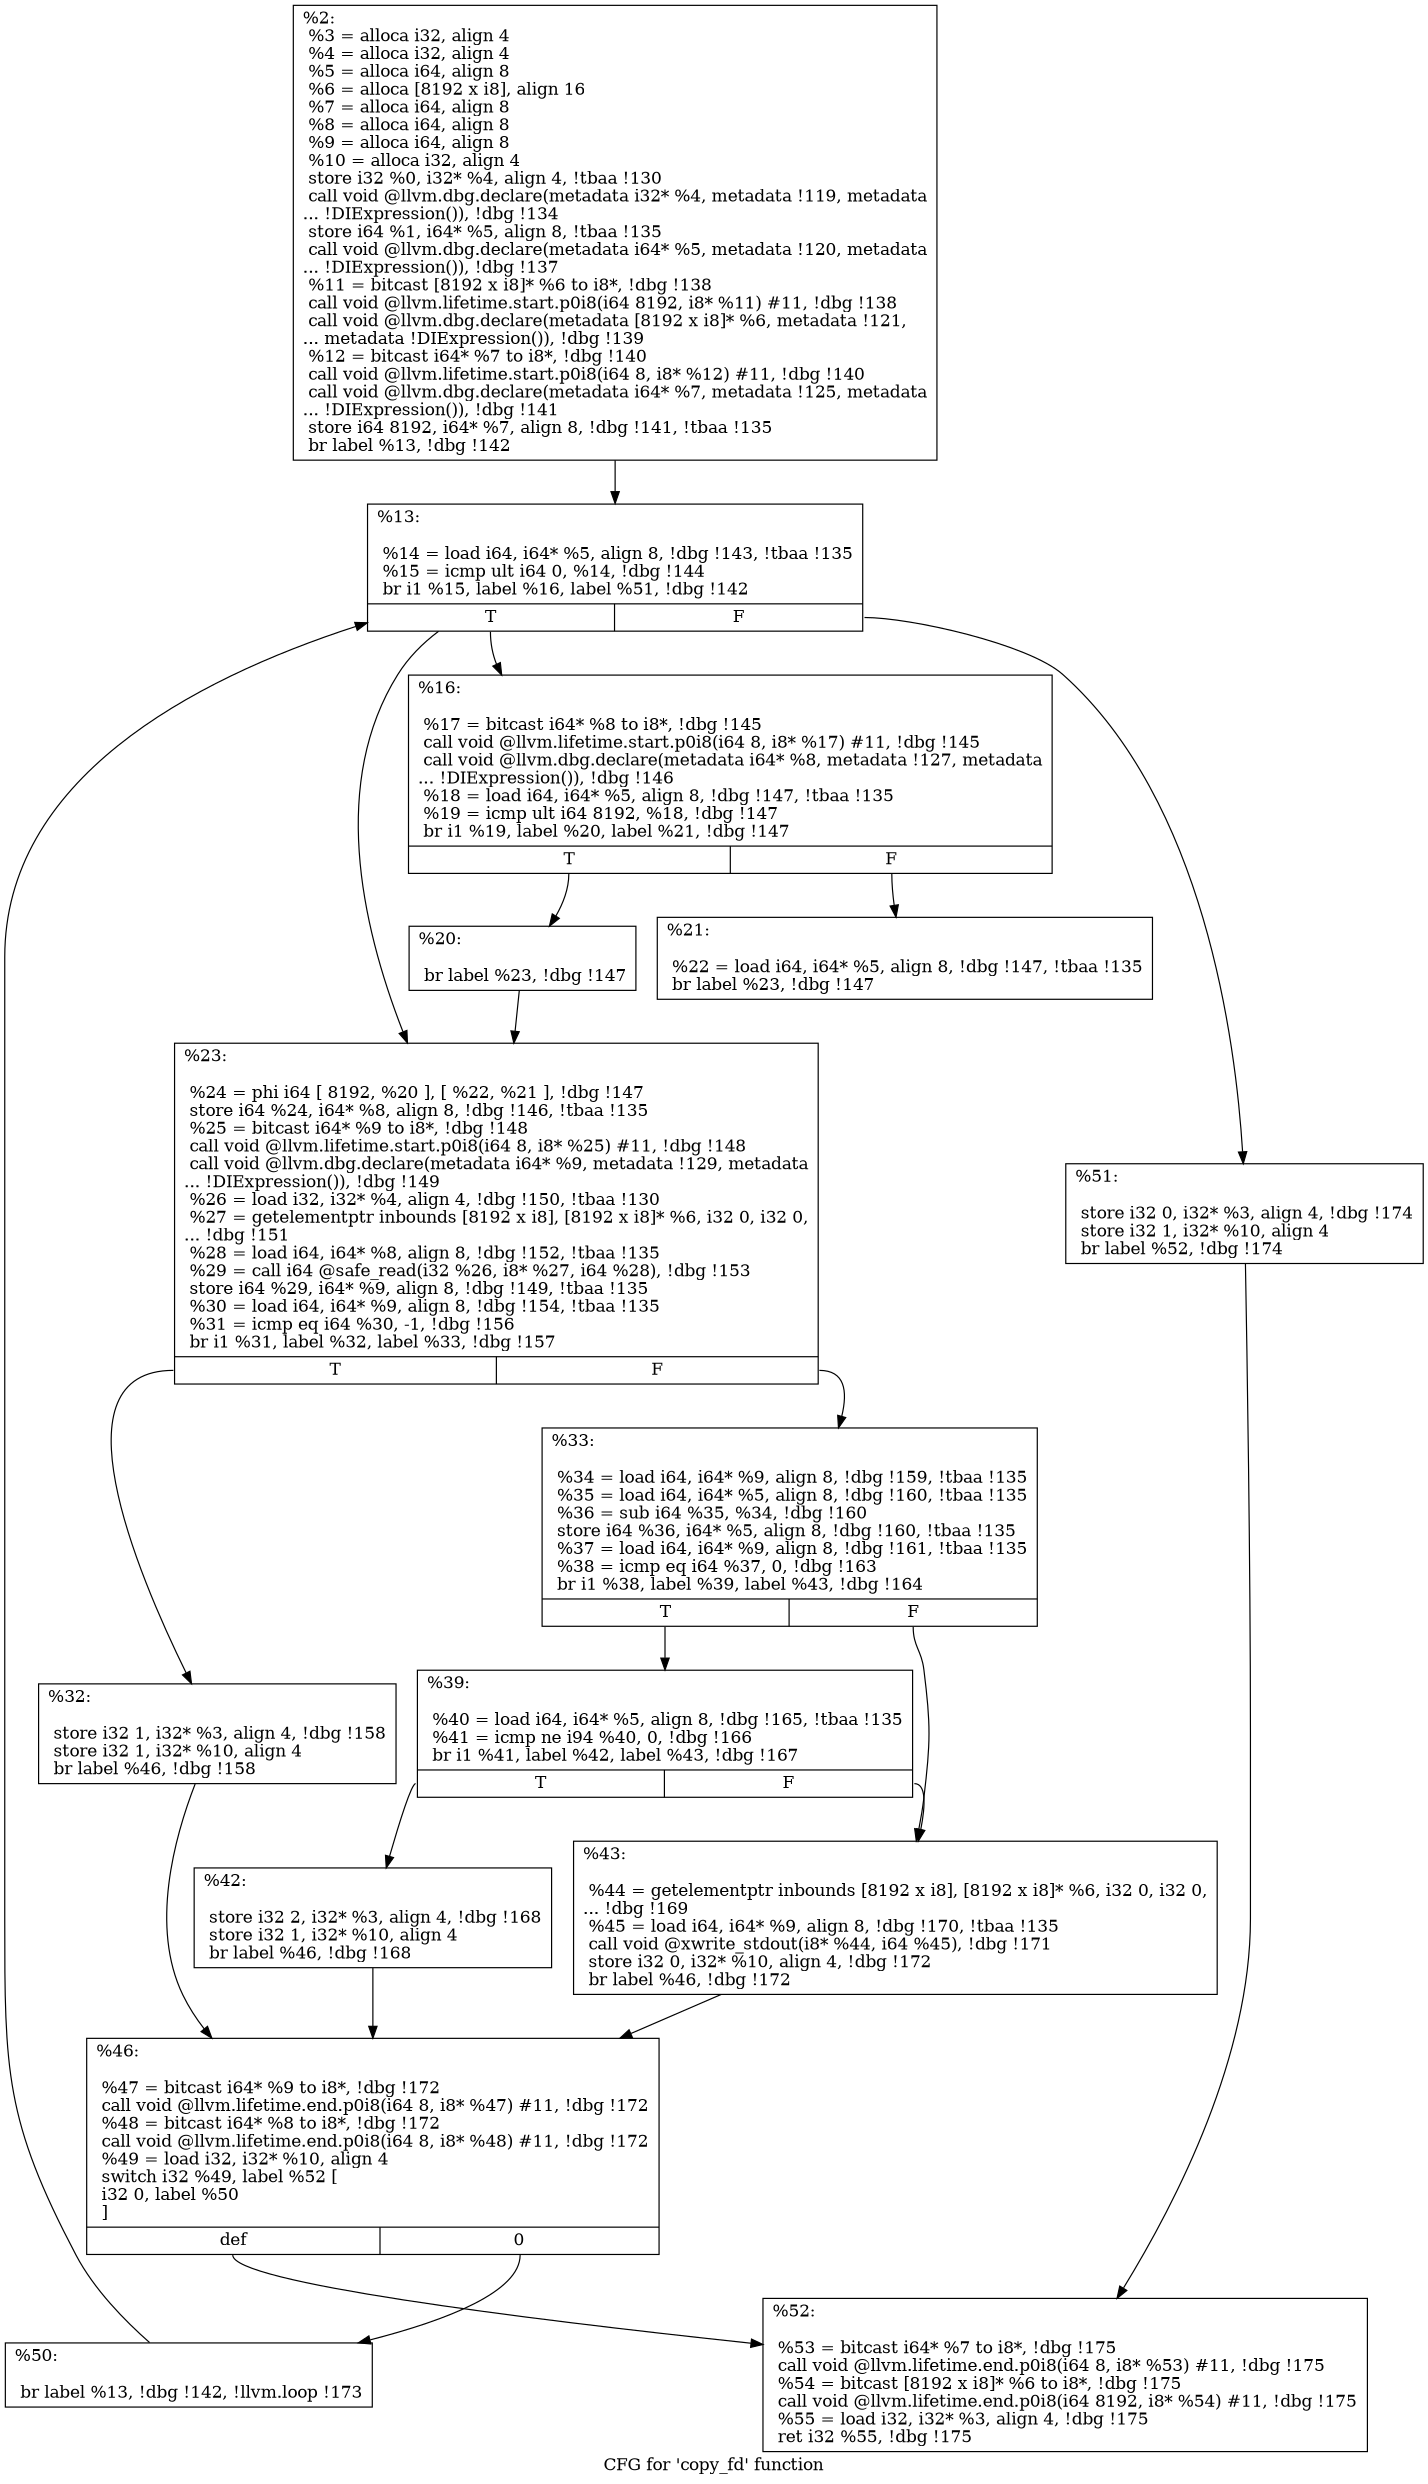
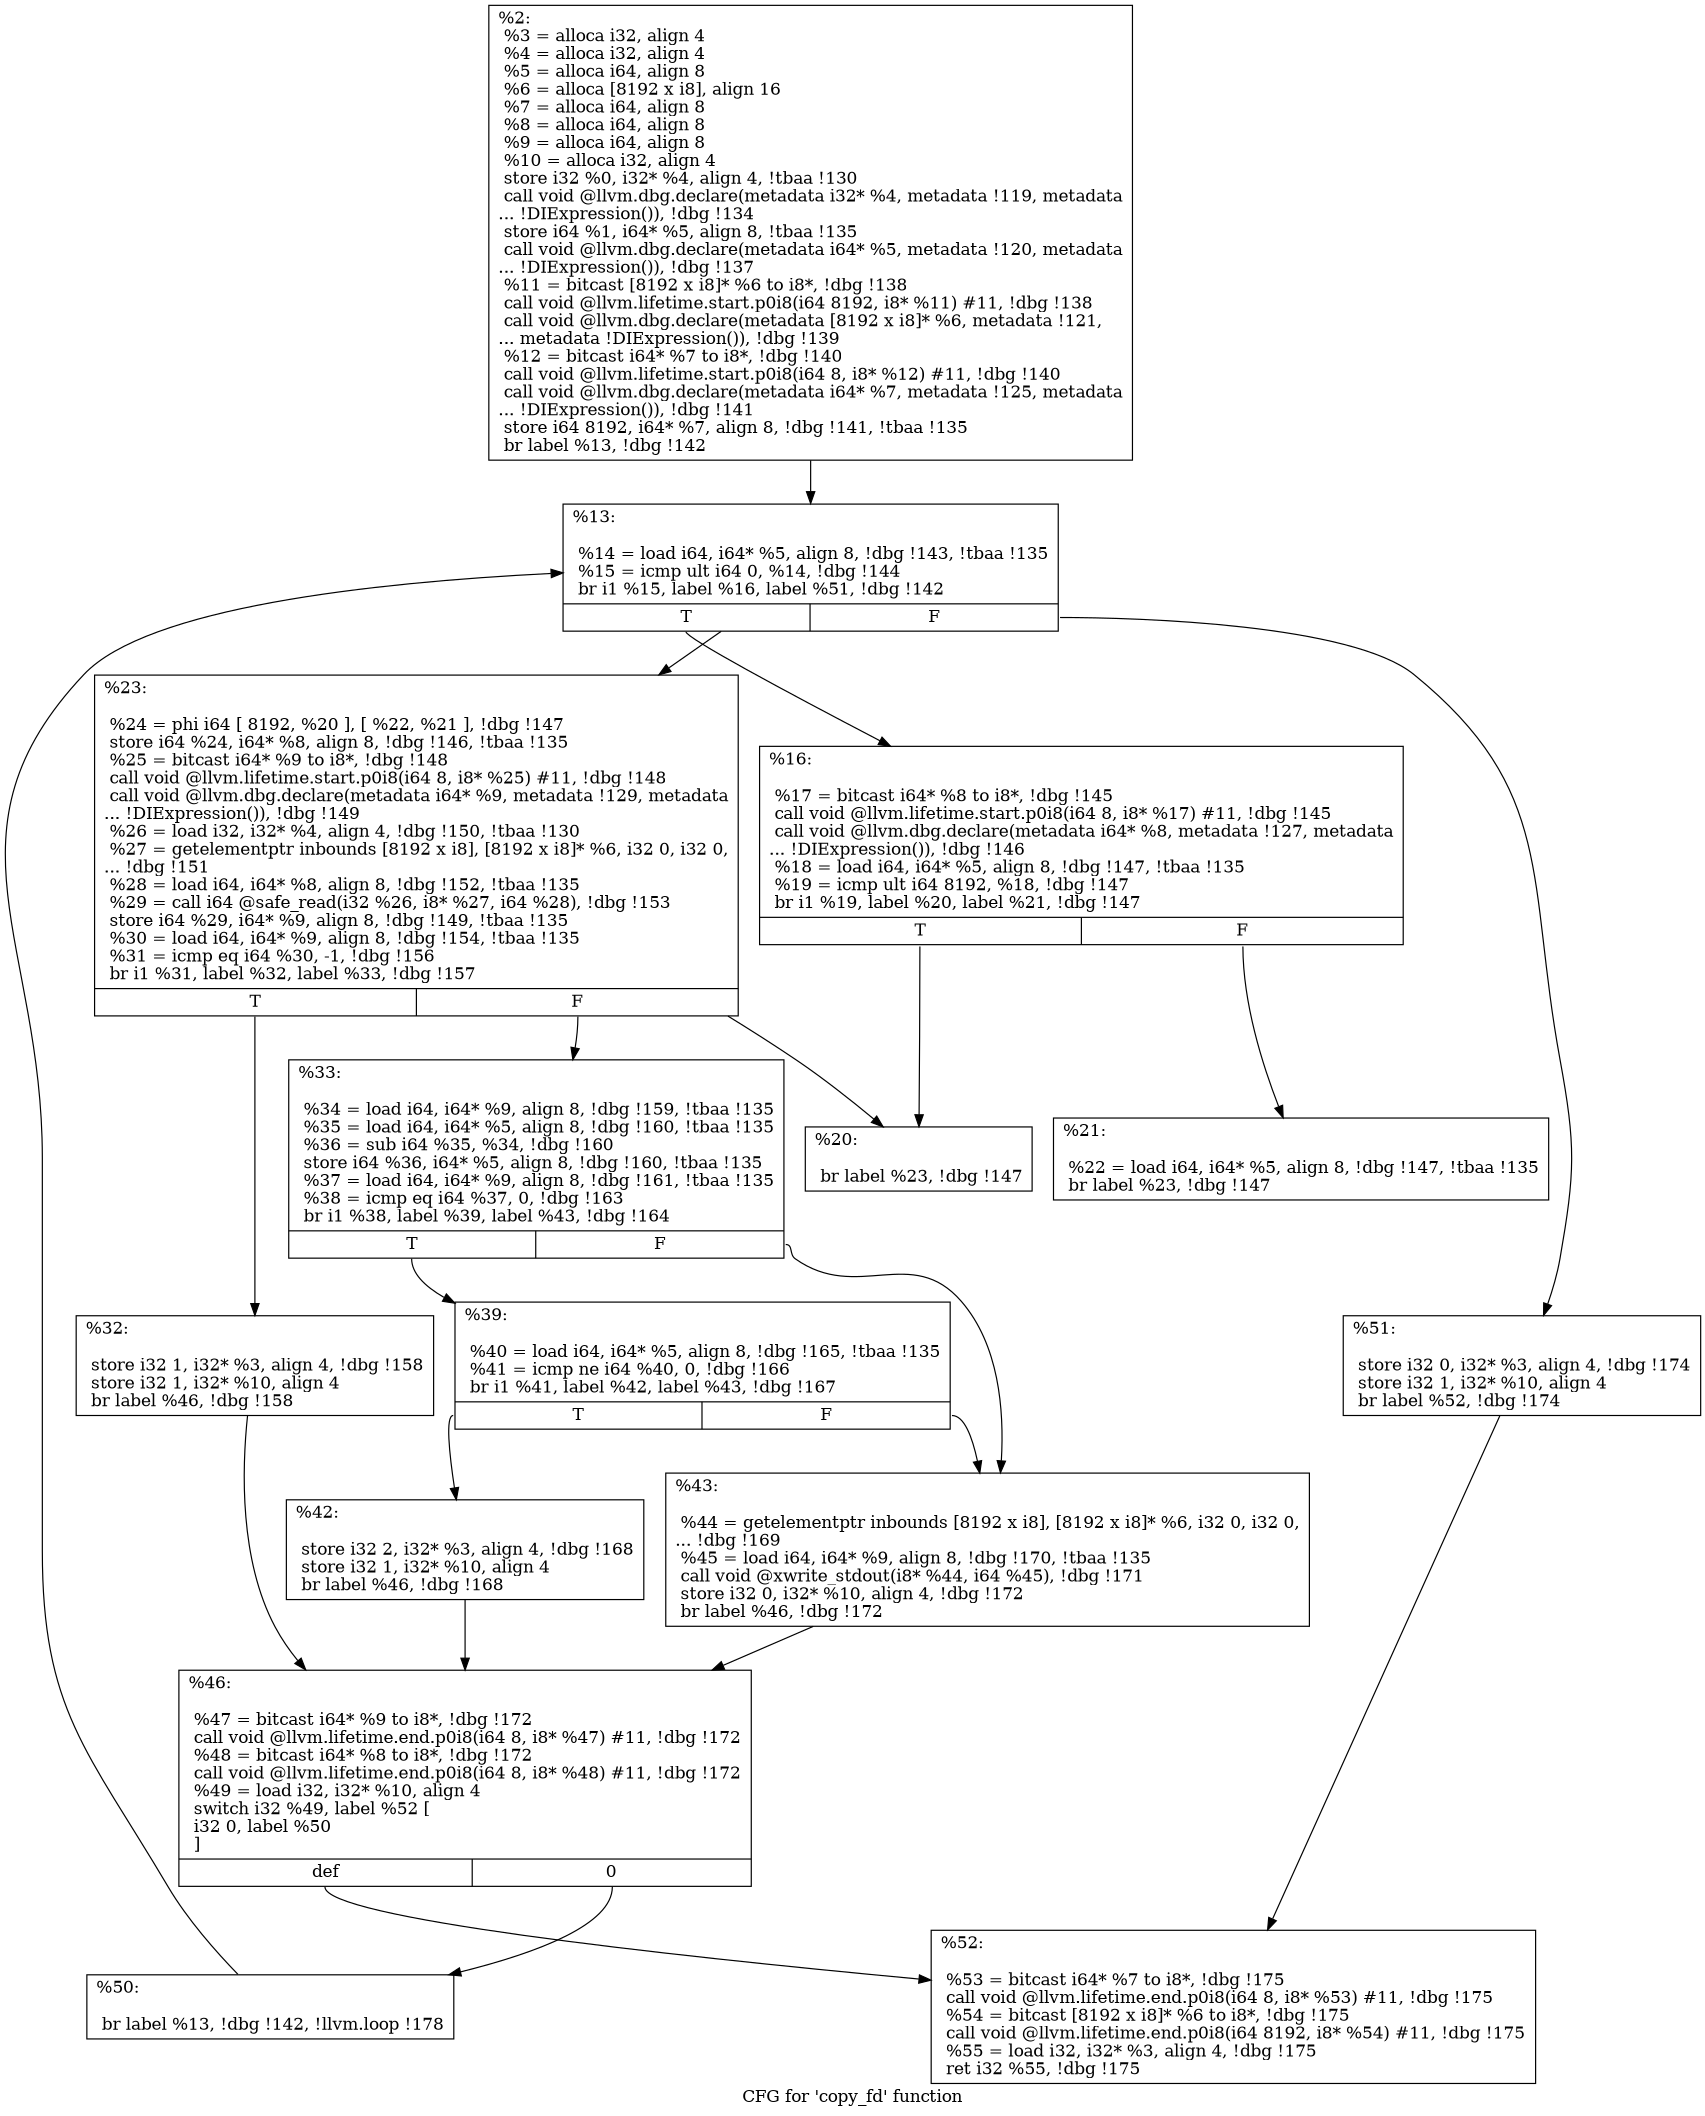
edge "%20:" -> "%23:": reversed
node "%39:": text "%41 = icmp ne i94 %40, 0, !dbg !166" -> "%41 = icmp ne i64 %40, 0, !dbg !166"
node "%50:": text "br label %13, !dbg !142, !llvm.loop !173" -> "br label %13, !dbg !142, !llvm.loop !178"
